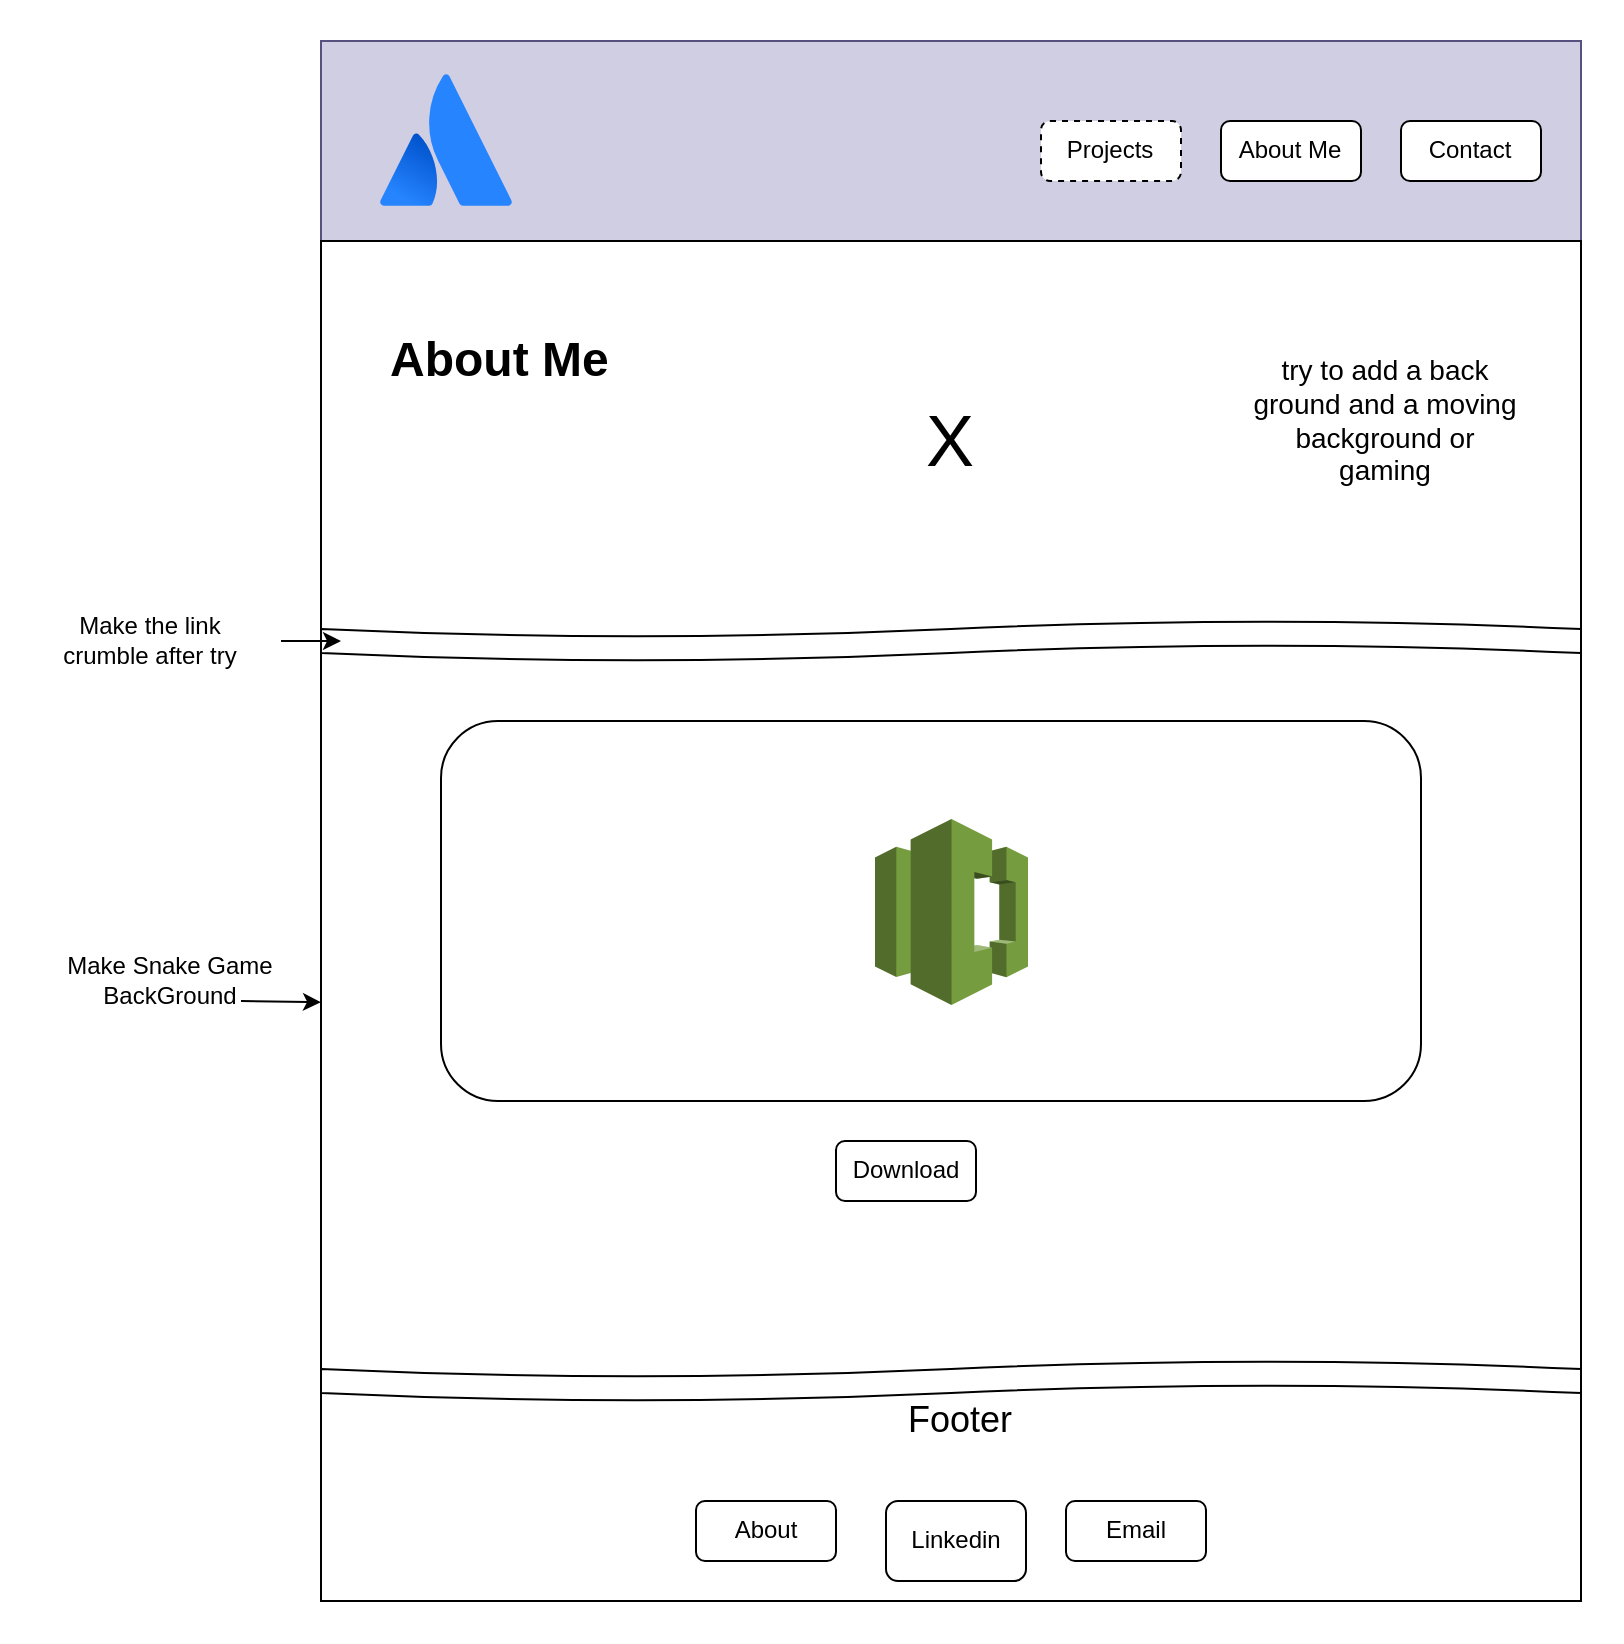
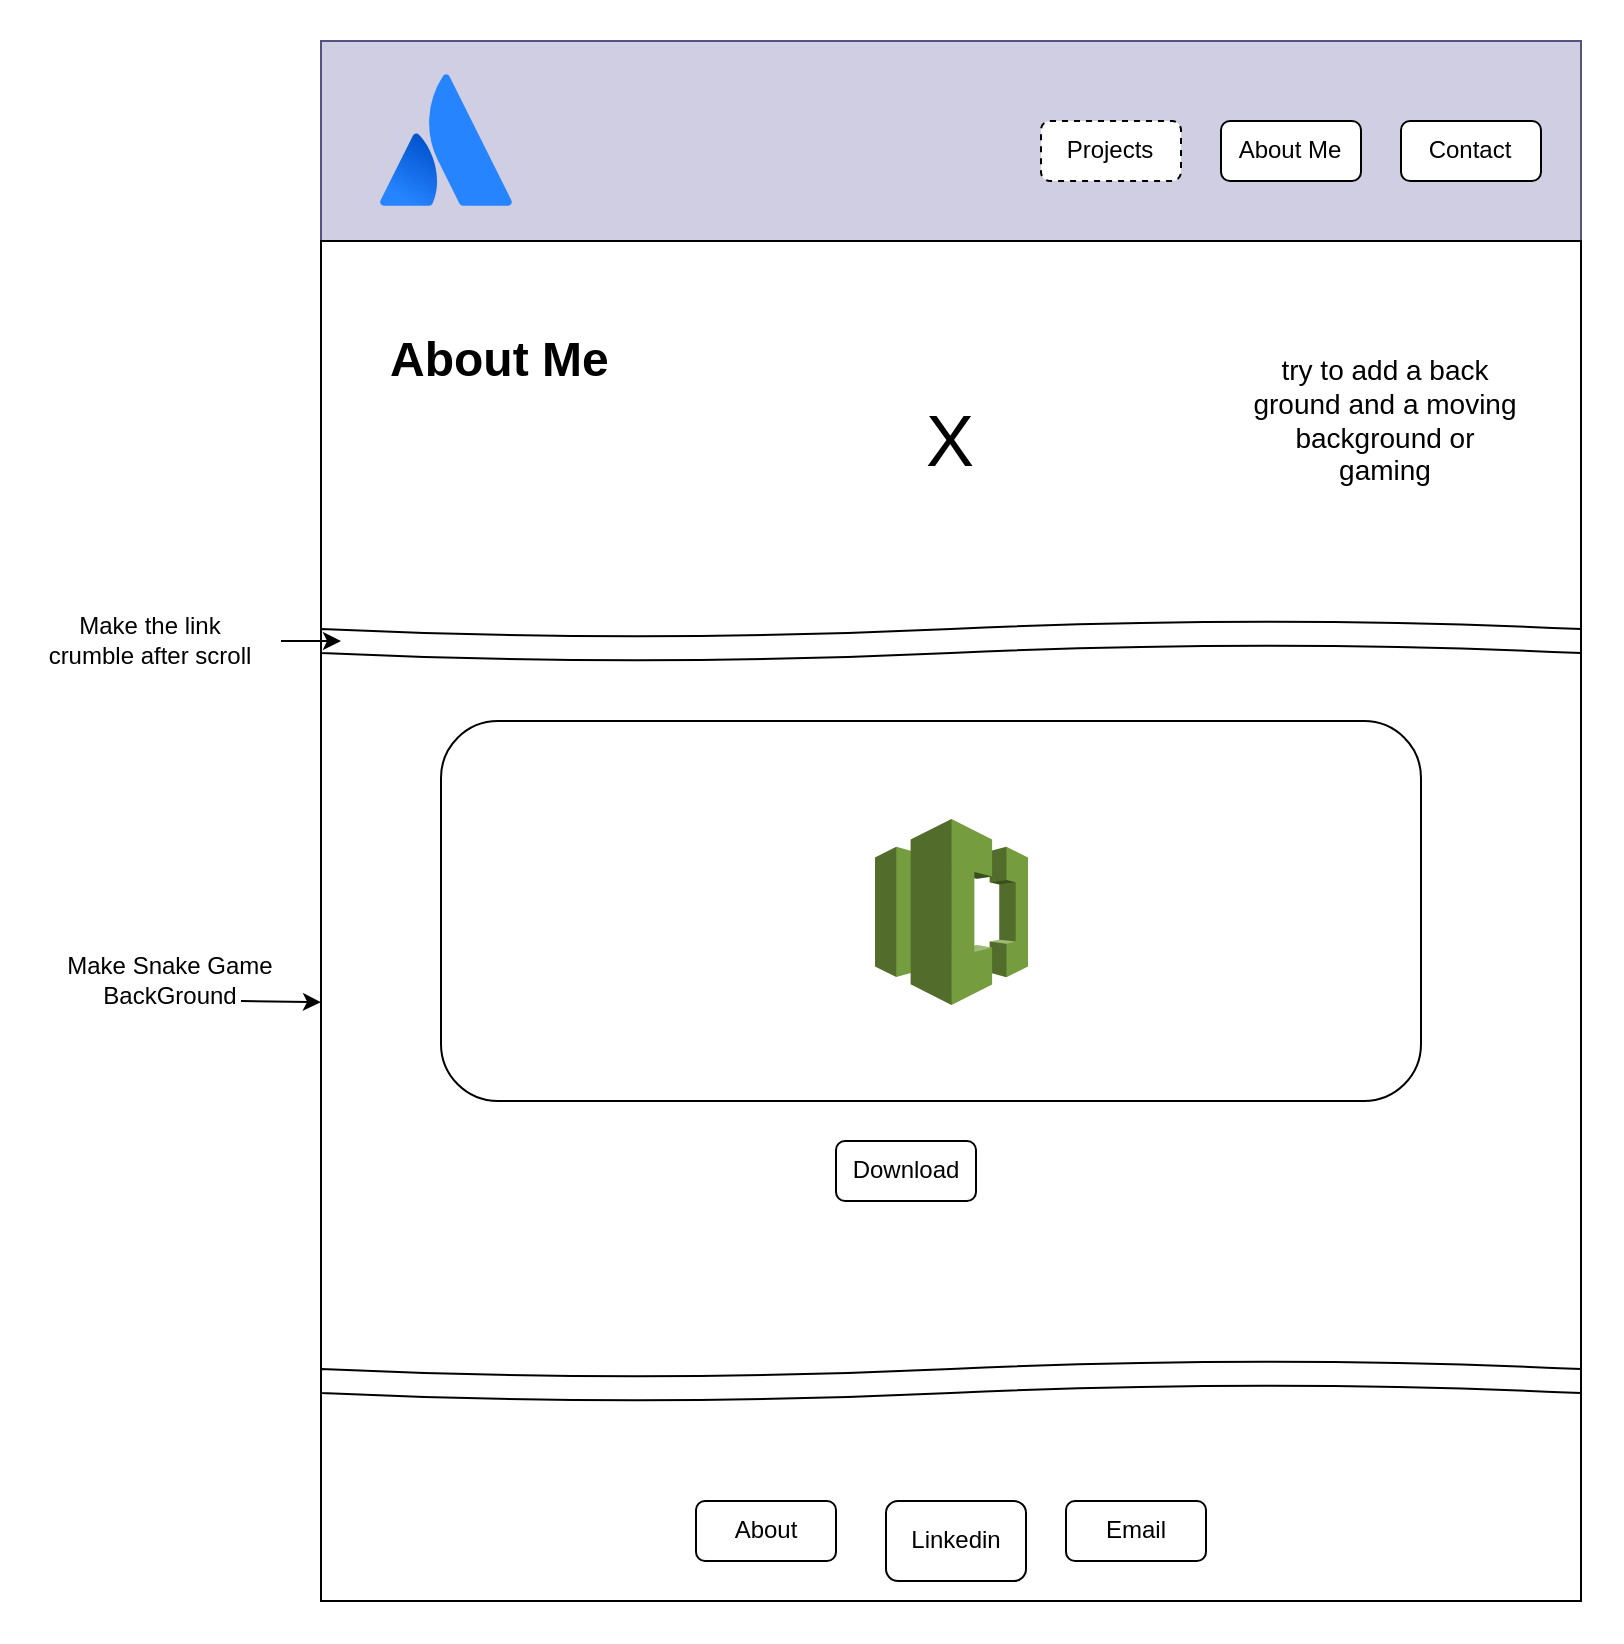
node "Make the link crumble after try": label "Make the link crumble after try" -> "Make the link crumble after scroll"
node "Footer": removed
